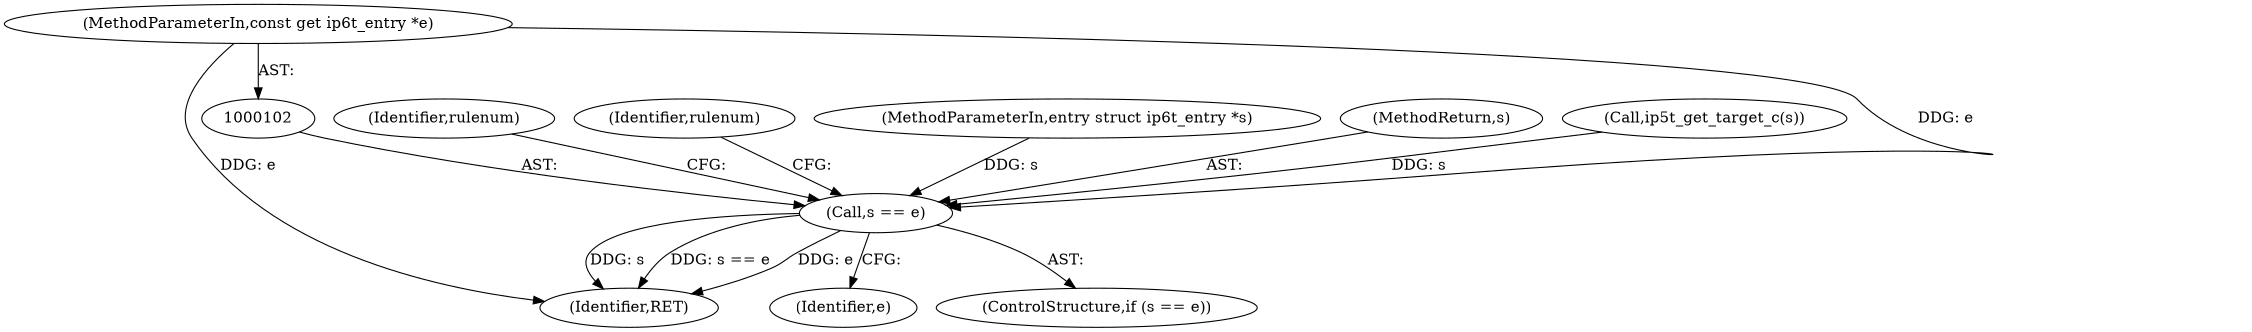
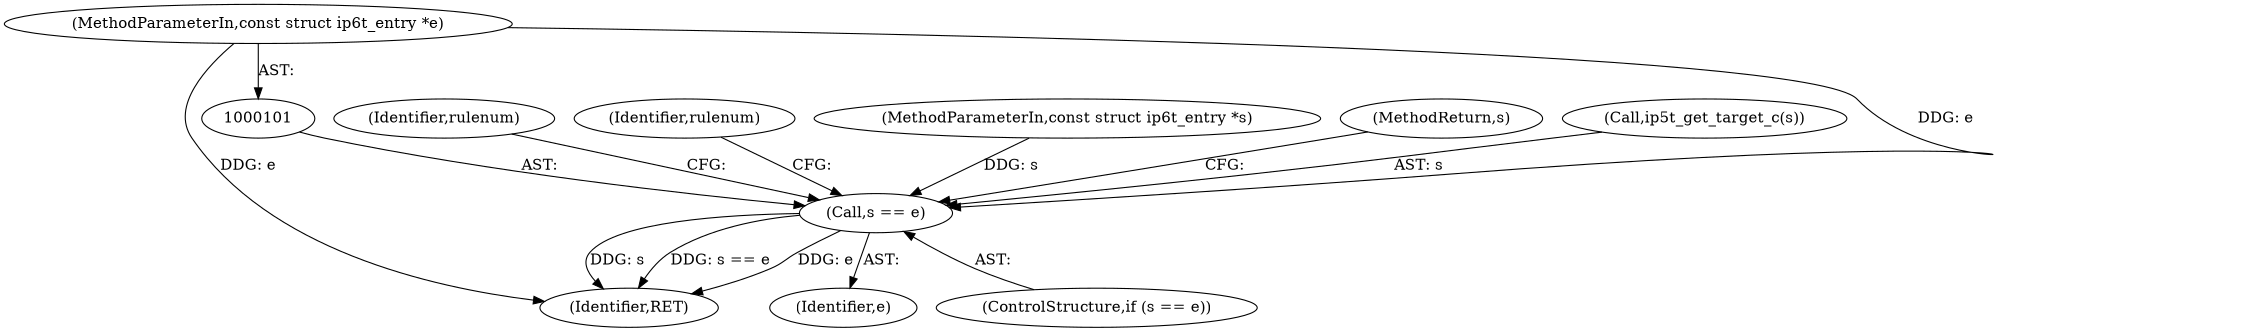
node "(MethodParameterIn,const get ip6t_entry *e)": label "(MethodParameterIn,const get ip6t_entry *e)" -> "(MethodParameterIn,const struct ip6t_entry *e)"
node "1000102": label "1000102" -> "1000101"
node "(MethodParameterIn,entry struct ip6t_entry *s)": label "(MethodParameterIn,entry struct ip6t_entry *s)" -> "(MethodParameterIn,const struct ip6t_entry *s)"
edge "(MethodReturn,s)" -> "(Call,s == e)": label "AST: " -> "CFG: "
edge "(Call,ip5t_get_target_c(s))" -> "(Call,s == e)": label "DDG: s" -> "AST: s"
edge "(Call,s == e)" -> "(ControlStructure,if (s == e))": reversed
edge "(Call,s == e)" -> "(Identifier,e)": label "CFG: " -> "AST: "
